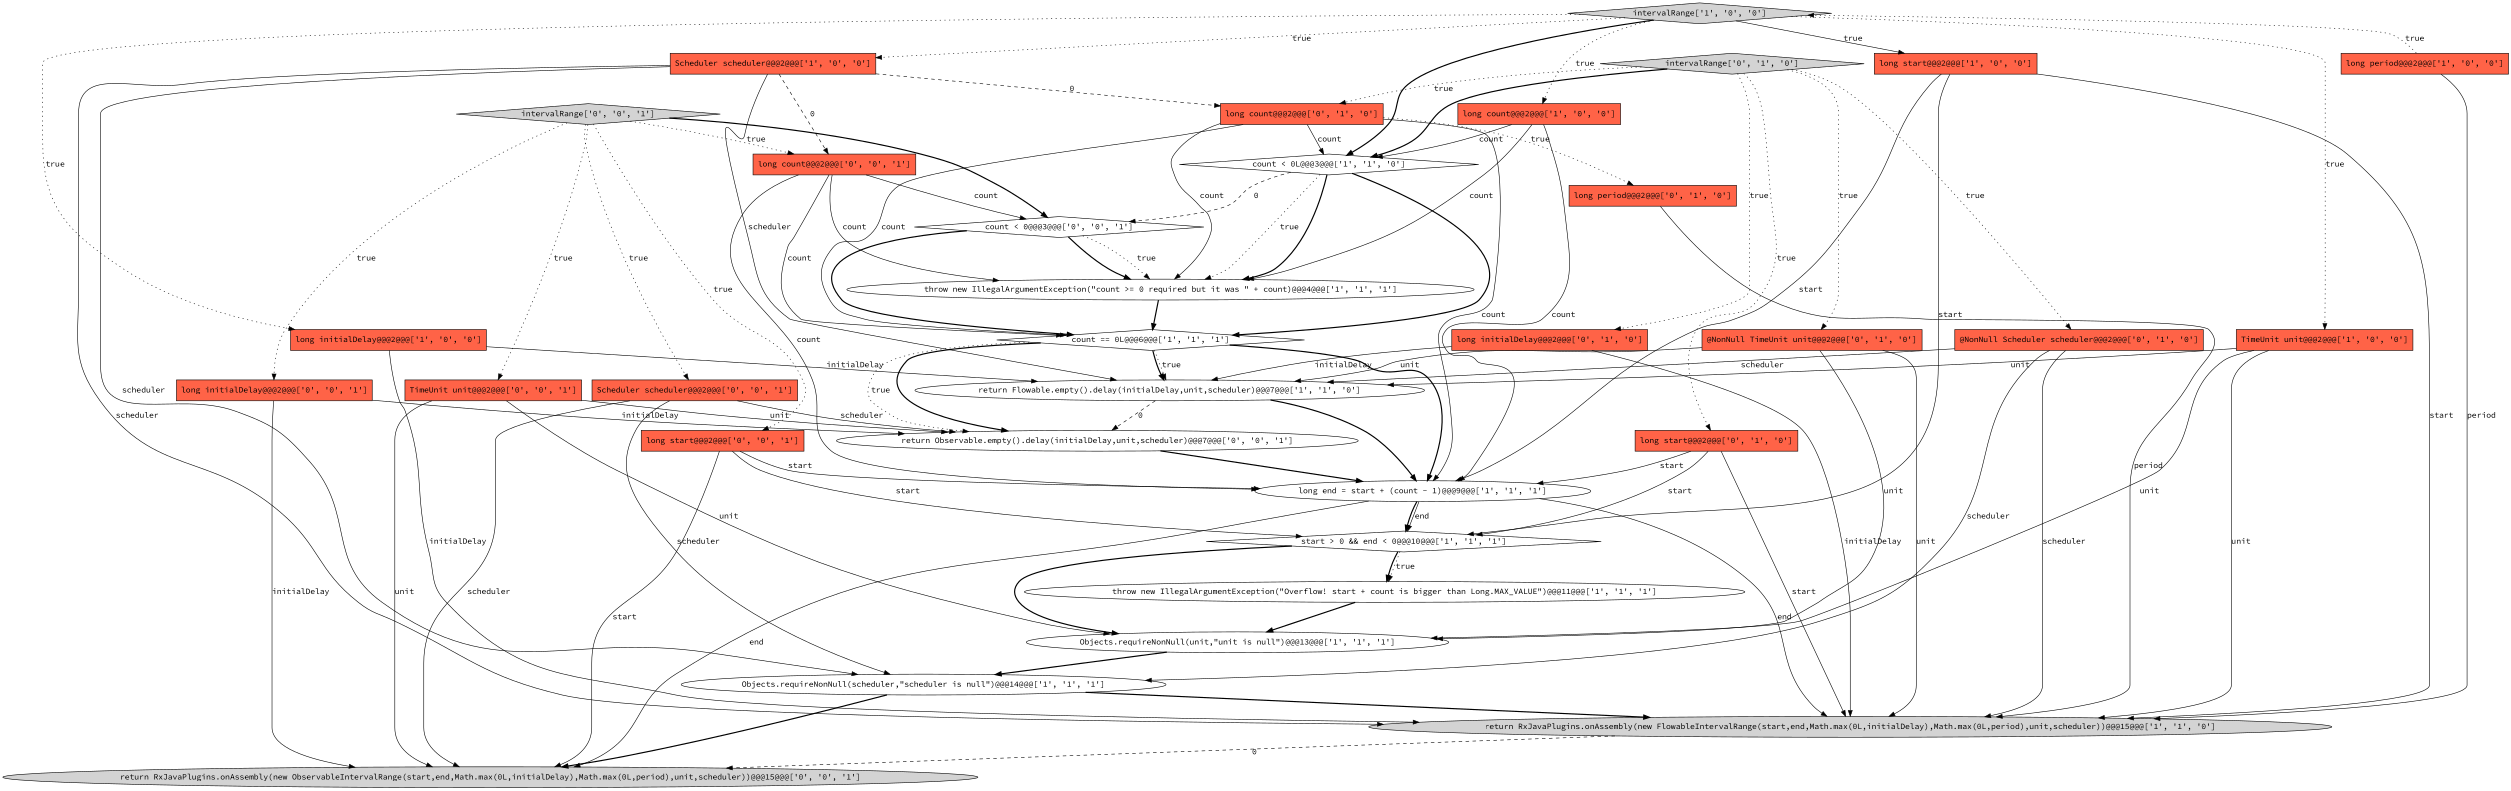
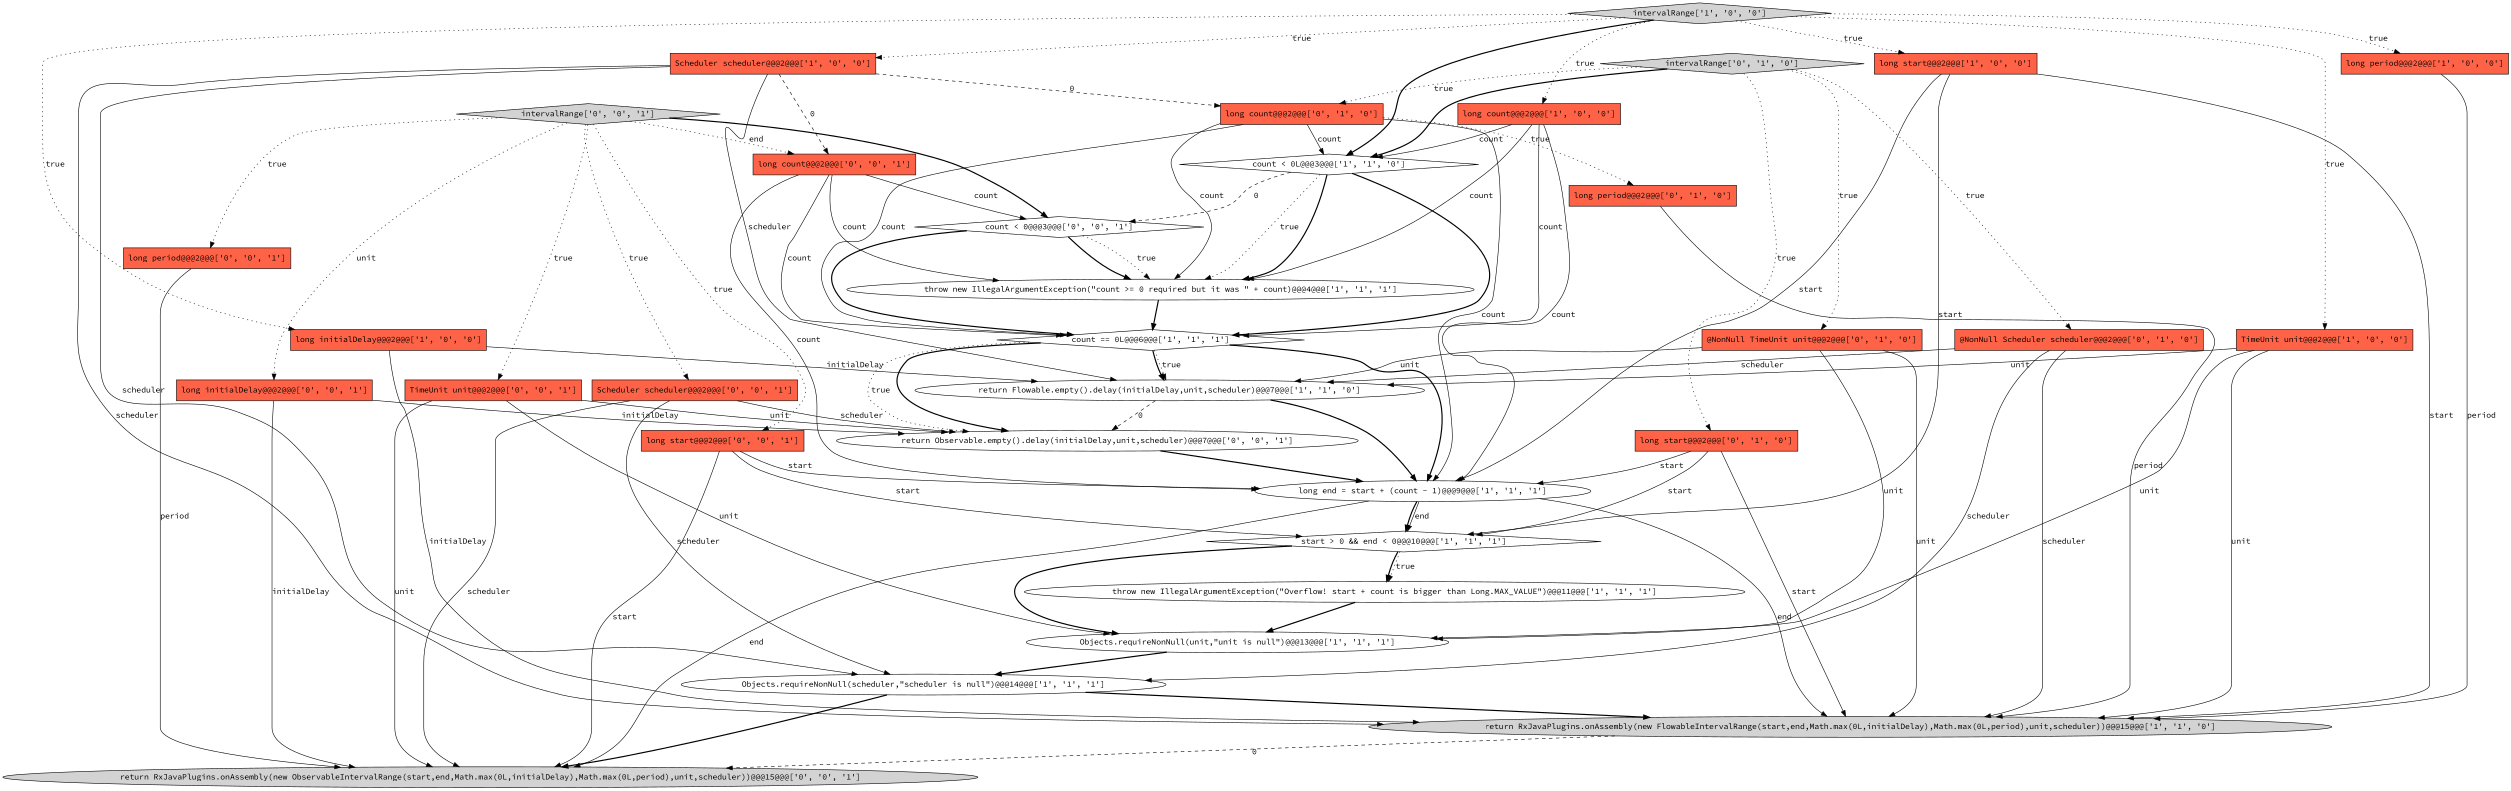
edge "long period@@@2@@@['1', '0', '0']" -> "intervalRange['1', '0', '0']": reversed
edge "intervalRange['1', '0', '0']" -> "long start@@@2@@@['1', '0', '0']": style solid -> dotted
edge "intervalRange['0', '0', '1']" -> "long count@@@2@@@['0', '0', '1']": label "true" -> "end"
node "long period@@@2@@@['0', '0', '1']": added
edge "intervalRange['0', '0', '1']" -> "long initialDelay@@@2@@@['0', '0', '1']": label "true" -> "unit"
edge "long count@@@2@@@['1', '0', '0']" -> "count == 0L@@@6@@@['1', '1', '1']": added, label "count"
node "long initialDelay@@@2@@@['0', '1', '0']": removed
